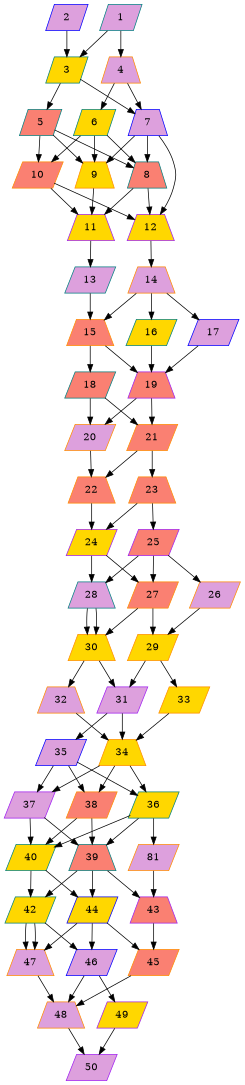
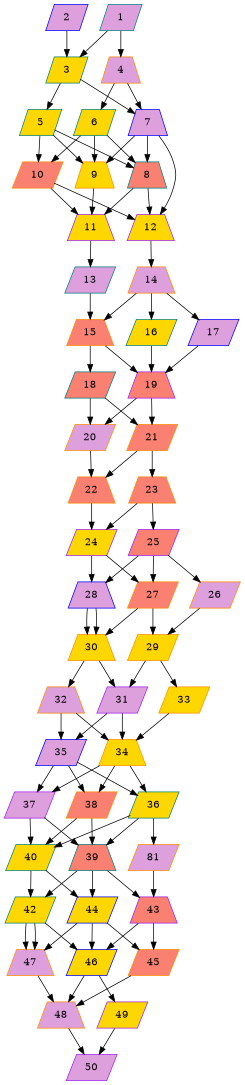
node "5": fillcolor salmon -> gold
node "28": color teal -> blue
edge "32" -> "35": added
edge "43" -> "46": added
node "46": fillcolor plum -> gold
